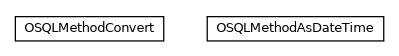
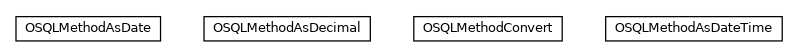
node "OSQLMethodAsDate": added
node "OSQLMethodAsDecimal": added
